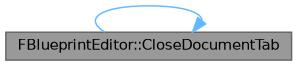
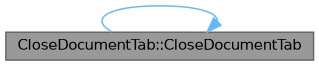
node "FBlueprintEditor::CloseDocumentTab": label "FBlueprintEditor::CloseDocumentTab" -> "CloseDocumentTab::CloseDocumentTab"
